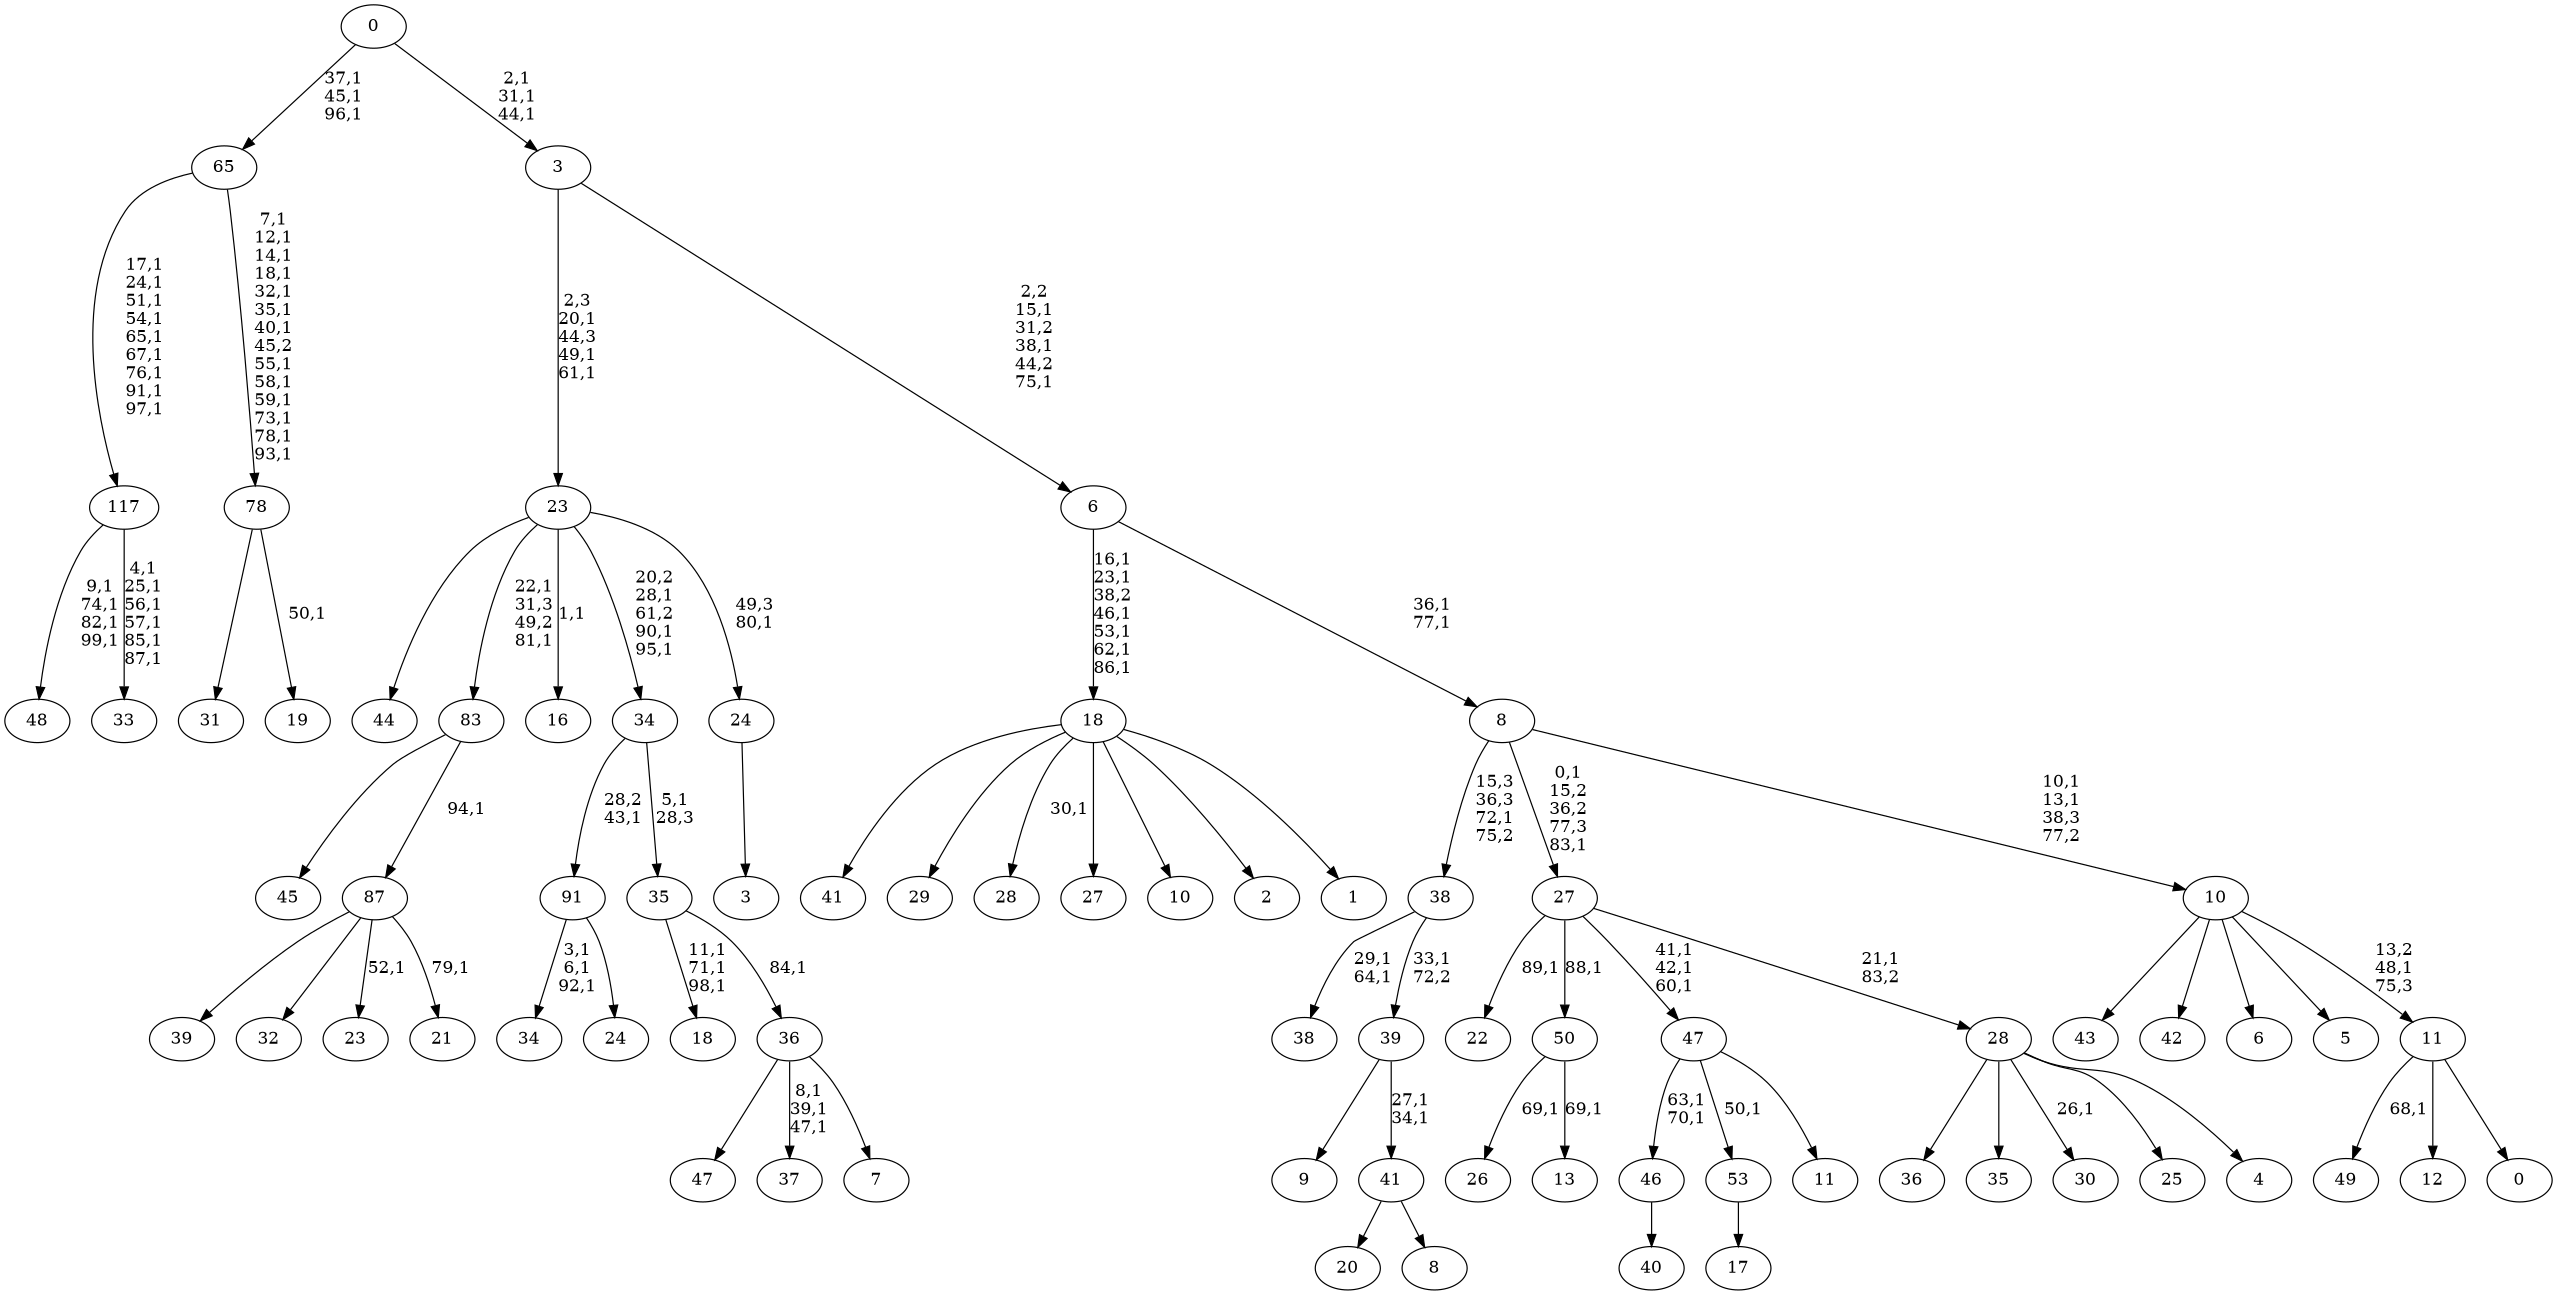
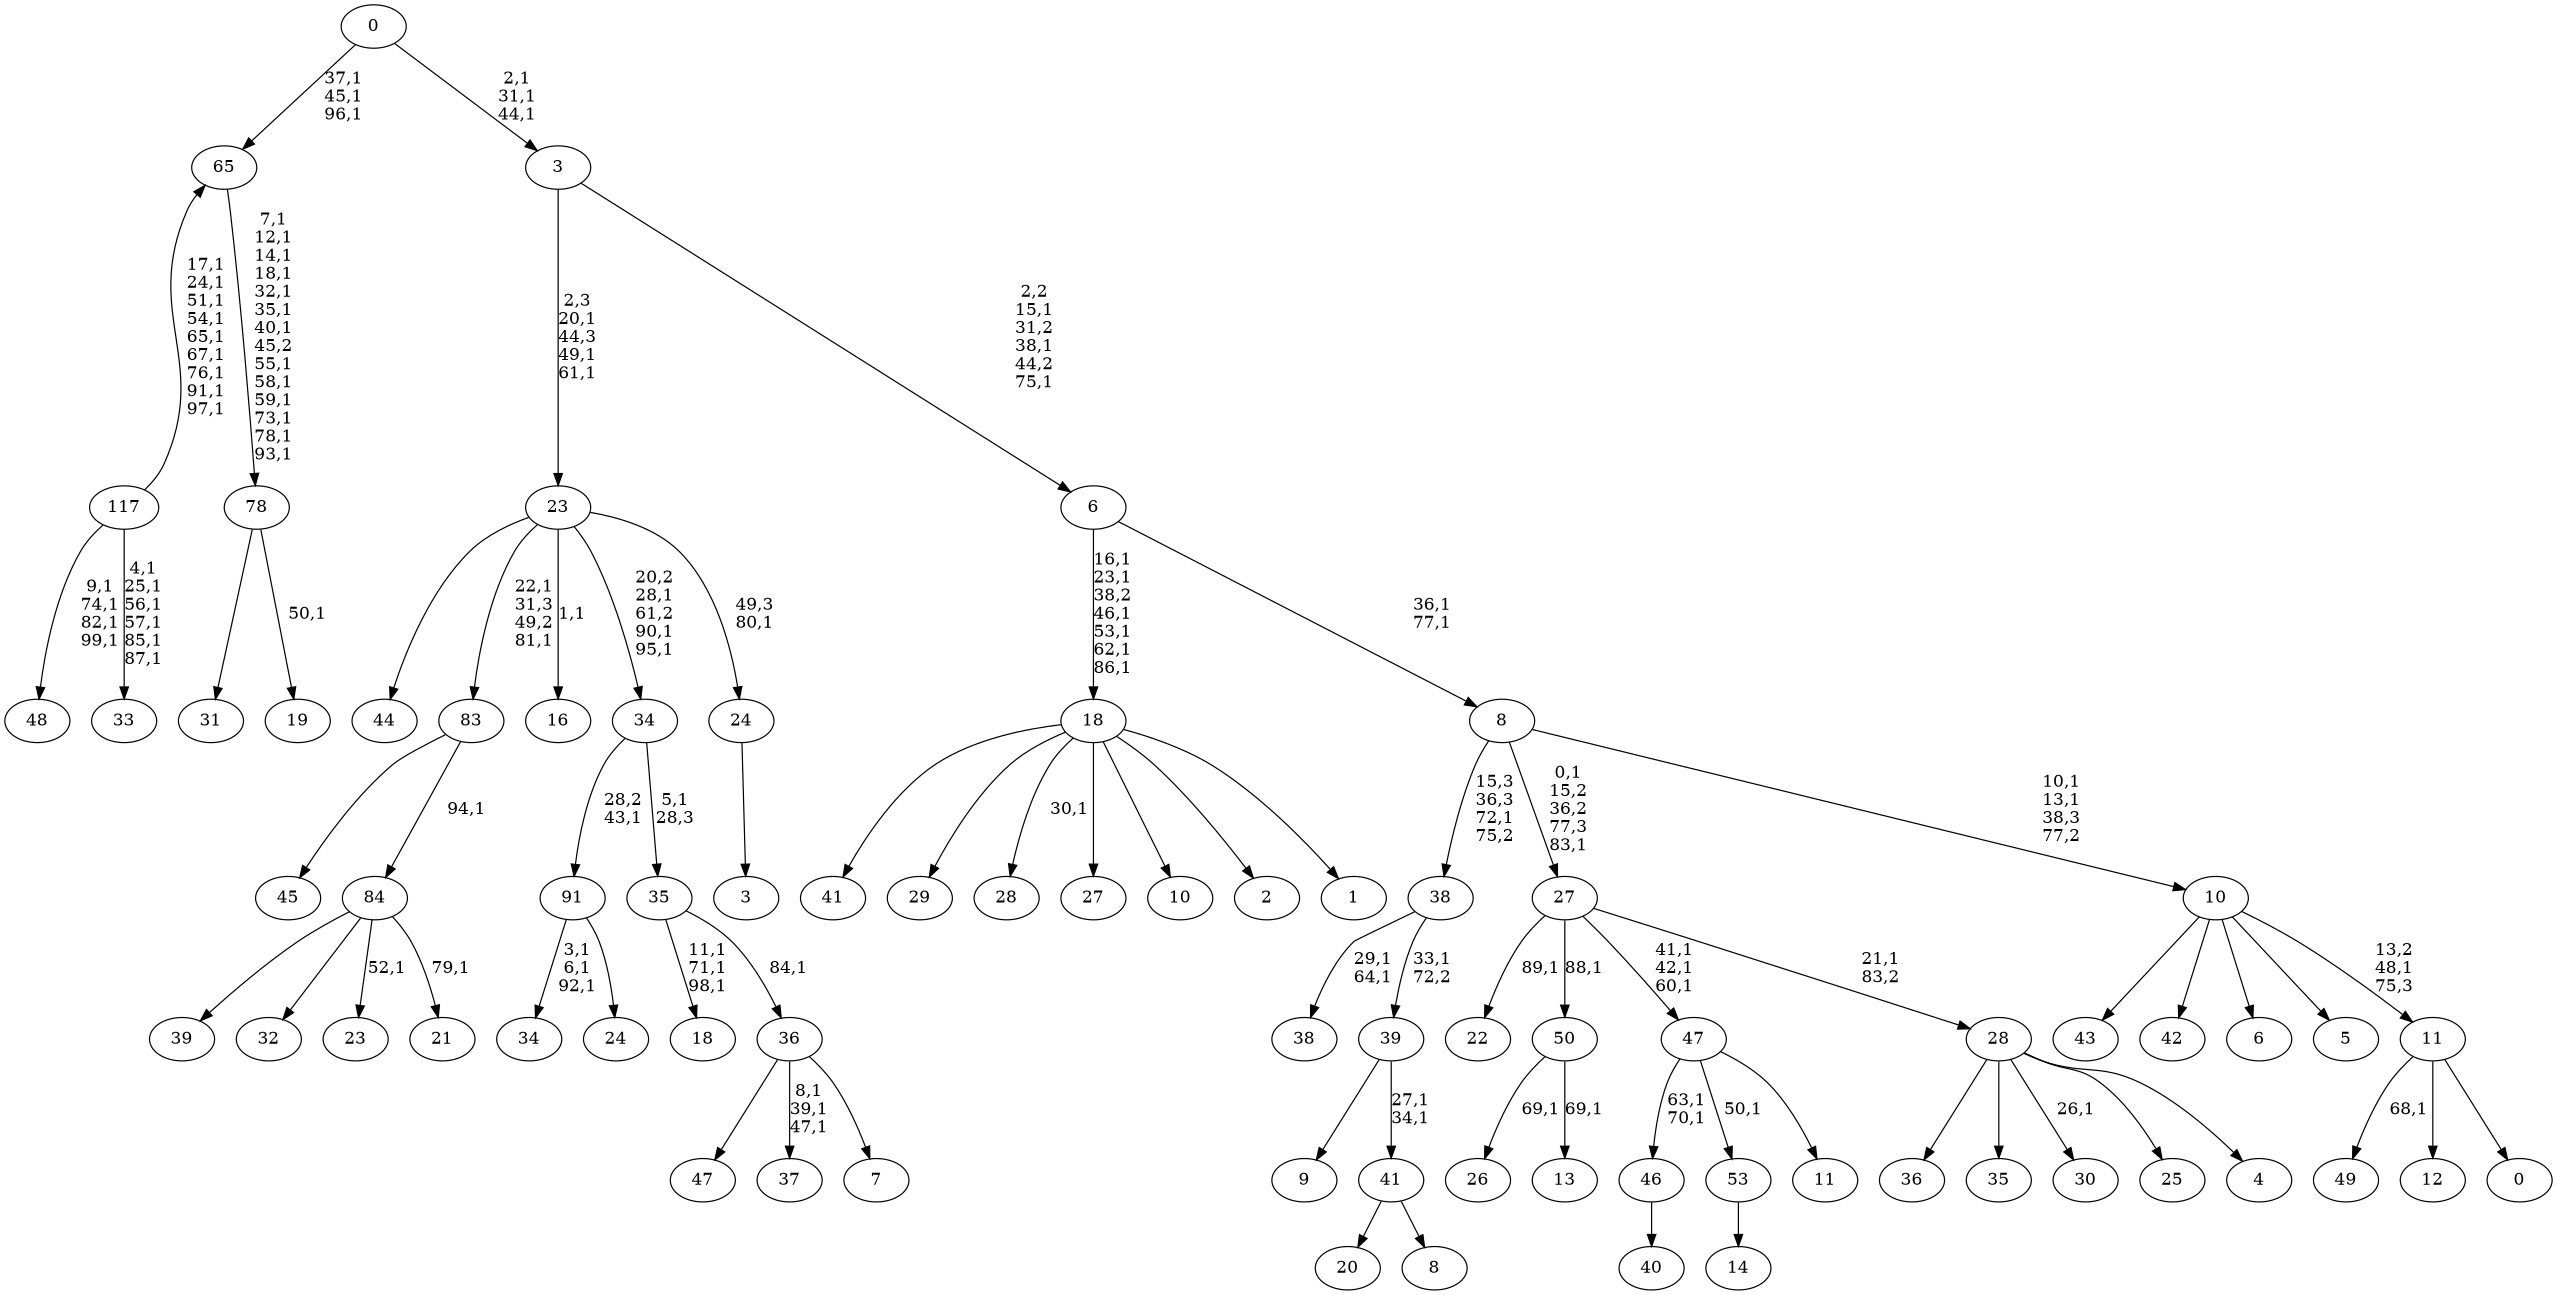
edge "65" -> "117": reversed
node "87": label "87" -> "84"
node "17": label "17" -> "14"
